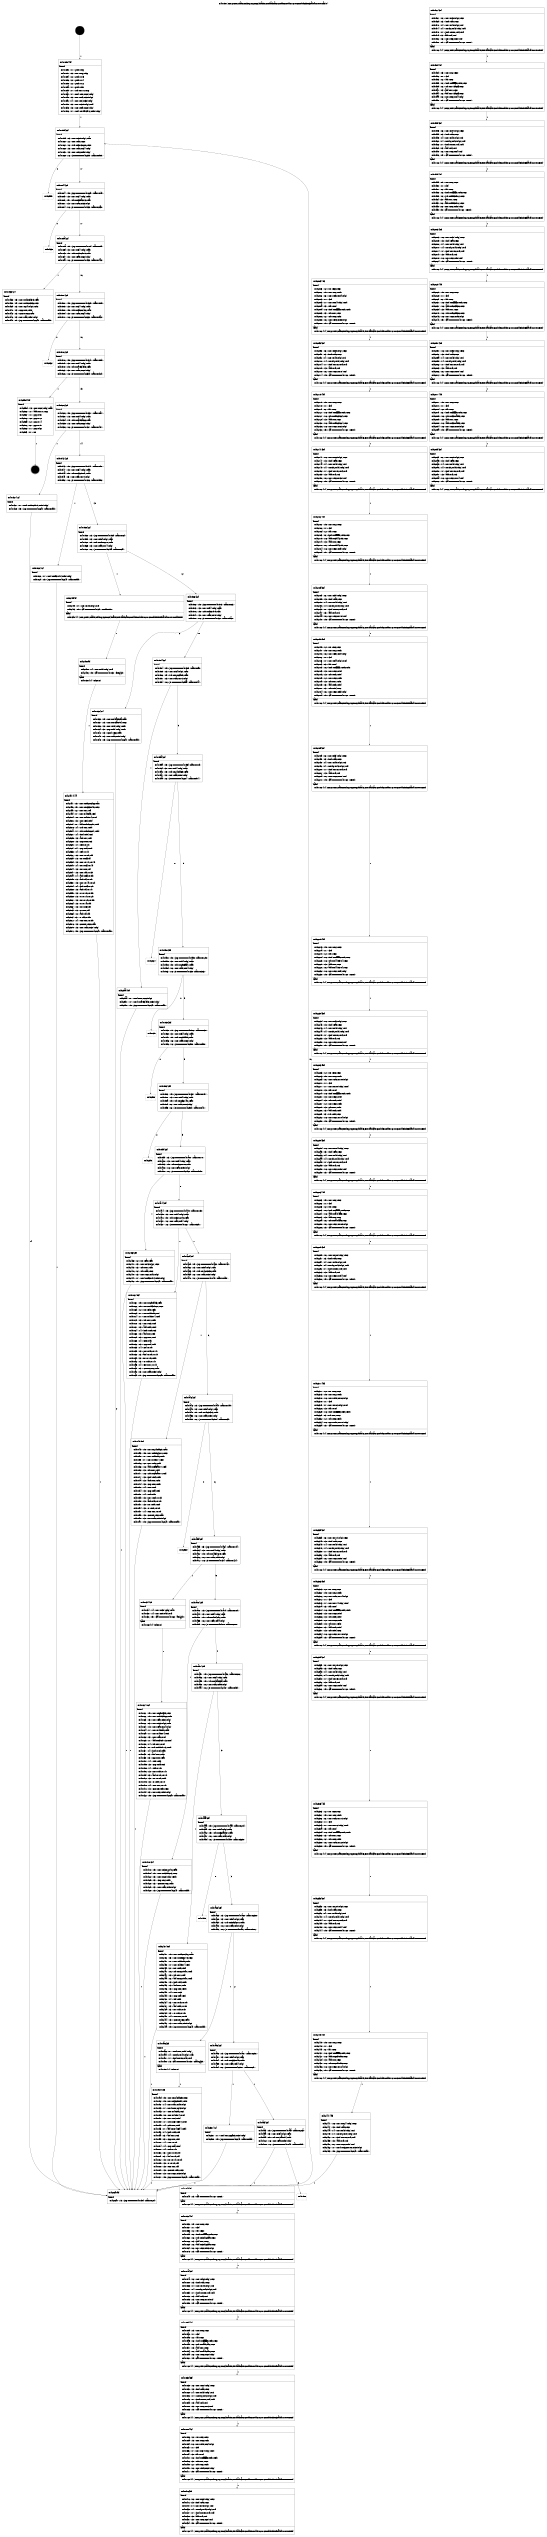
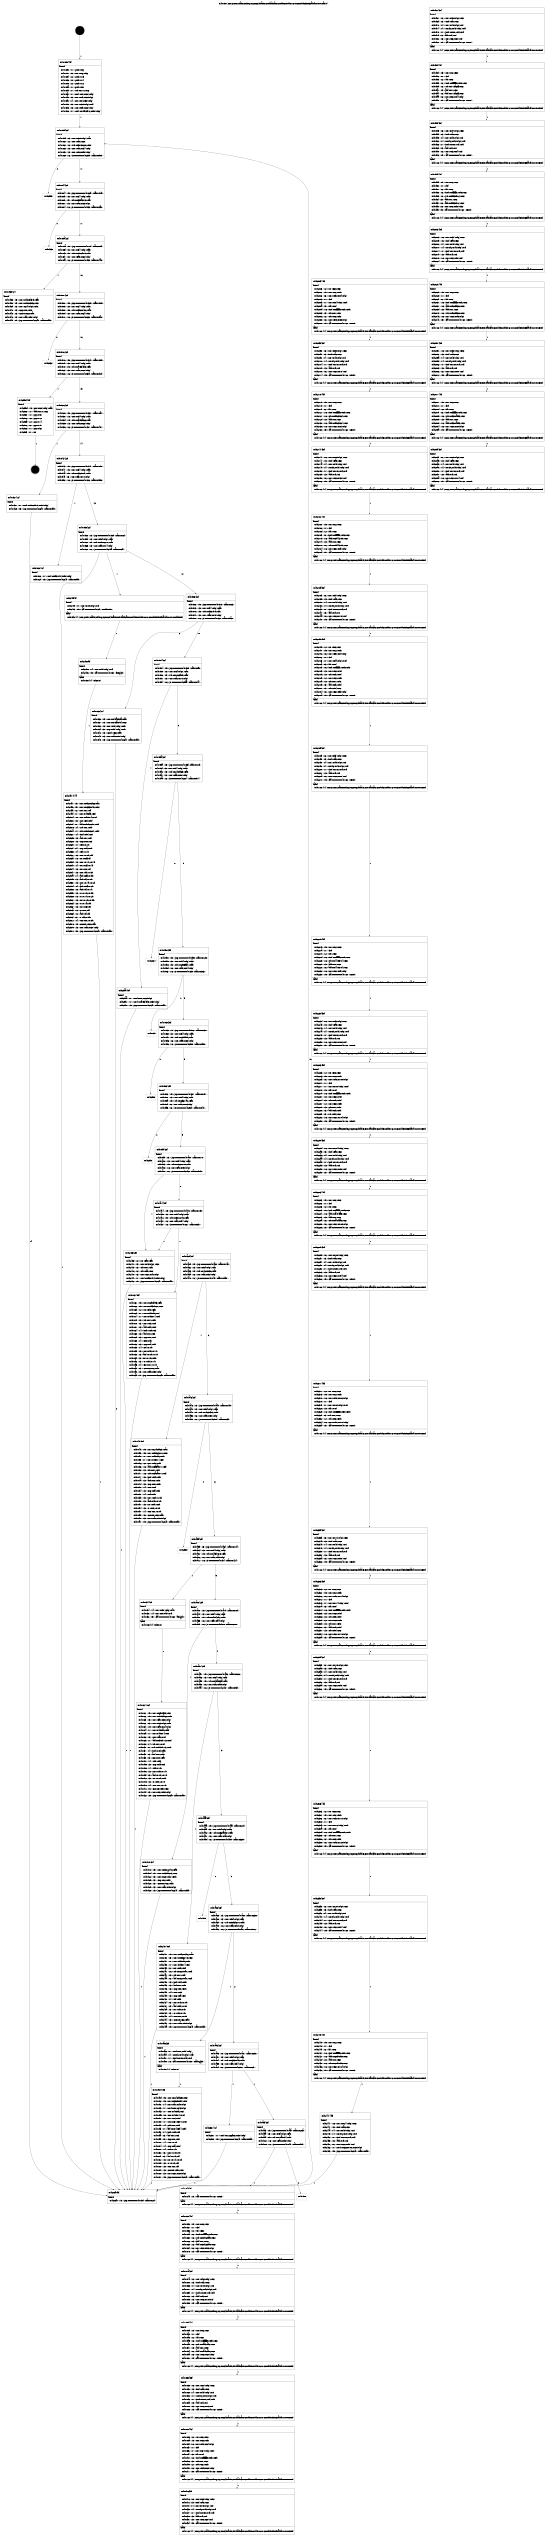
edge "0x401a14 [25]" -> "0x401a2d [25]": now "0x401a14 [25]" -> "0x40246e [25]"
edge "0x401e26 [12]" -> "0x40264b [5]": now "0x401958 [22]" -> "0x40264b [5]"
